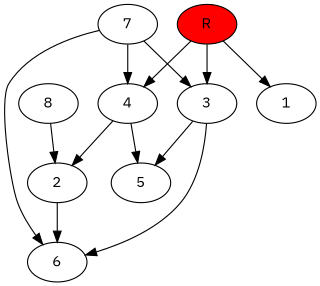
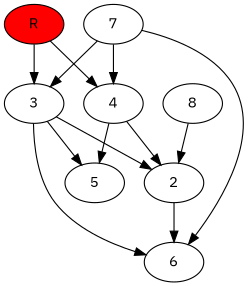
node "1": removed
edge "3" -> "2": added
